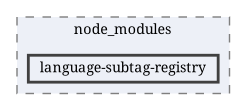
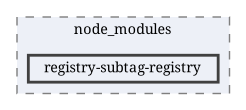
node "language-subtag-registry": label "language-subtag-registry" -> "registry-subtag-registry"
